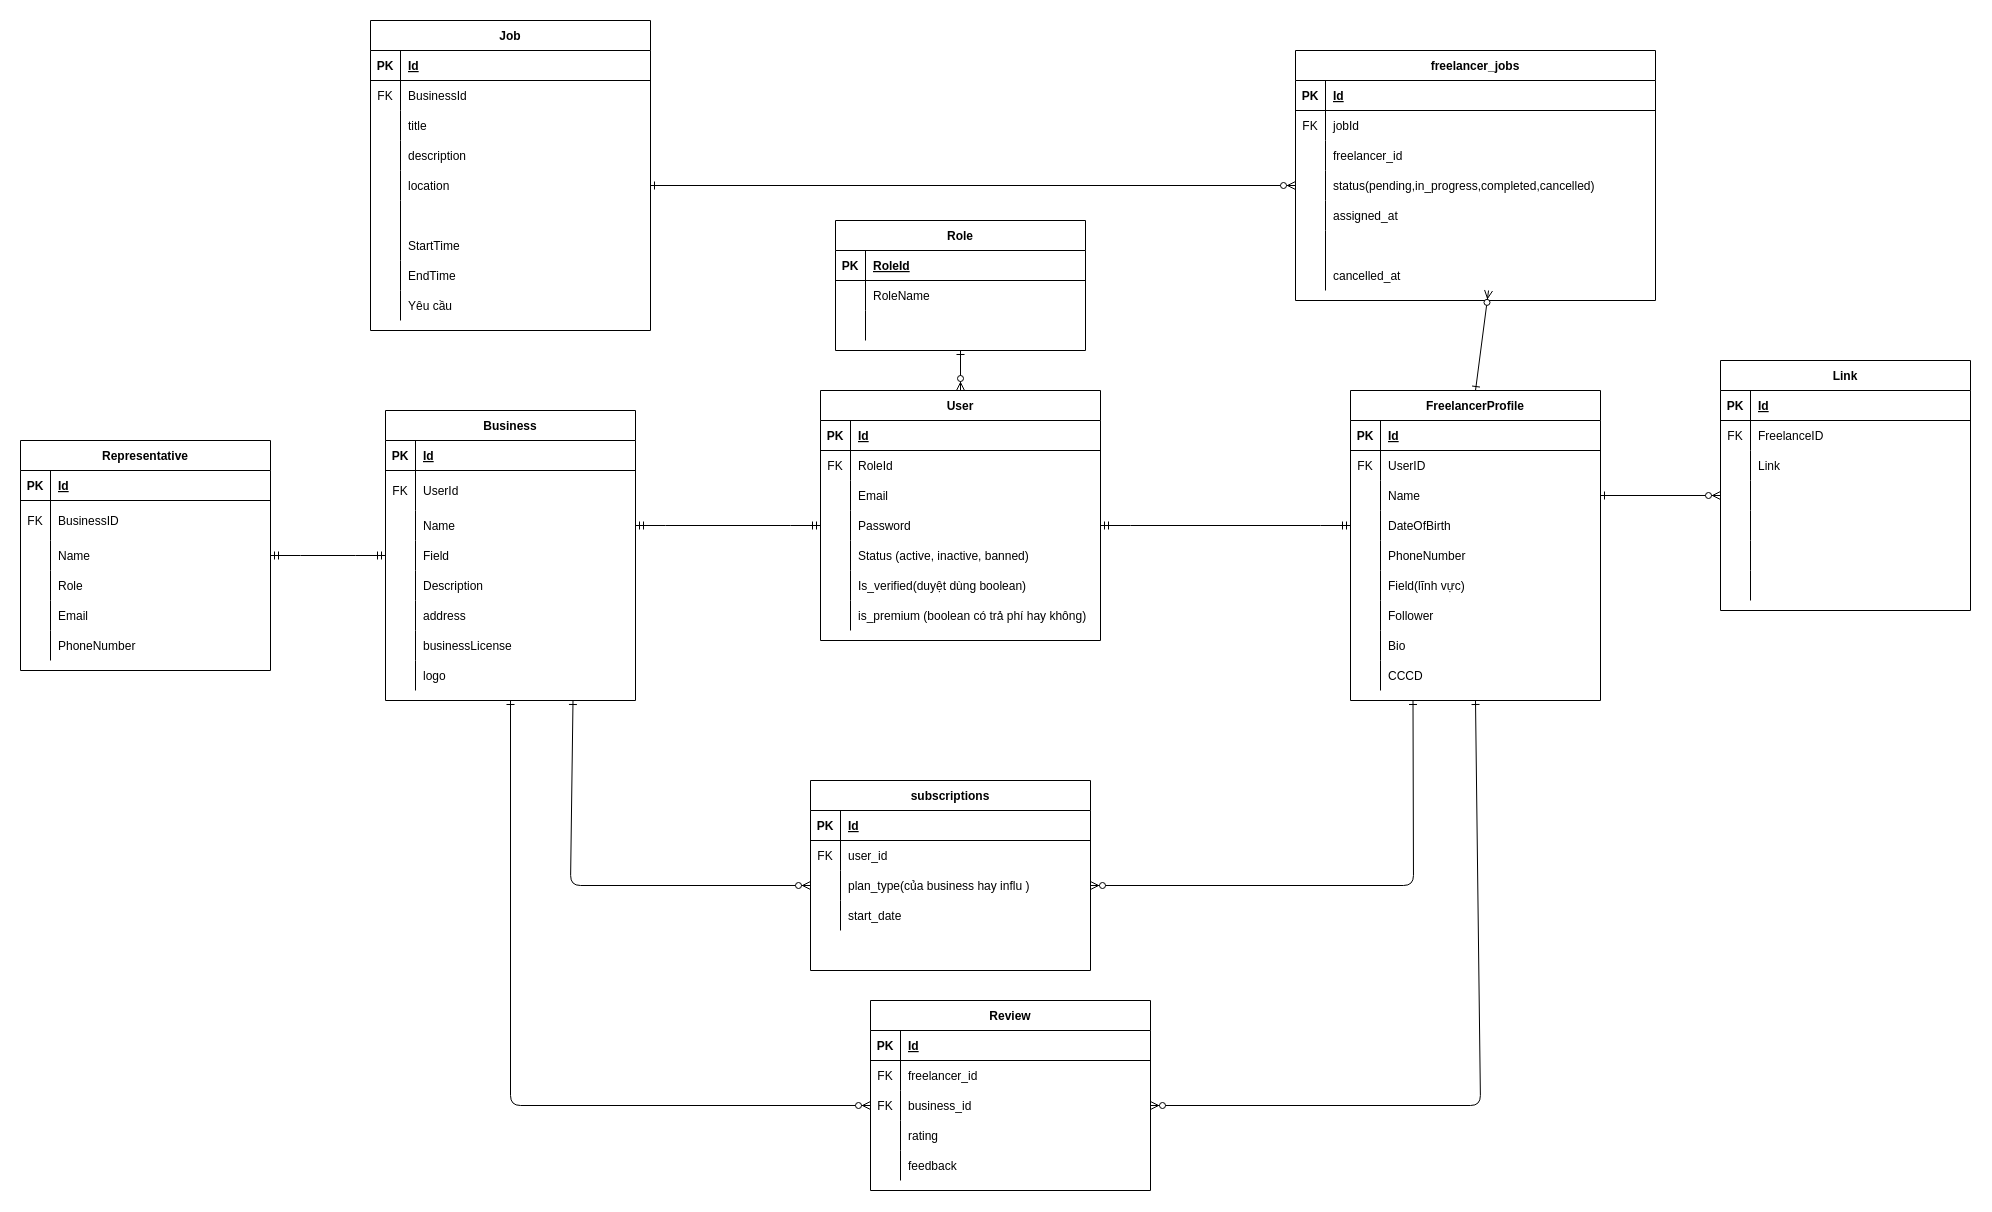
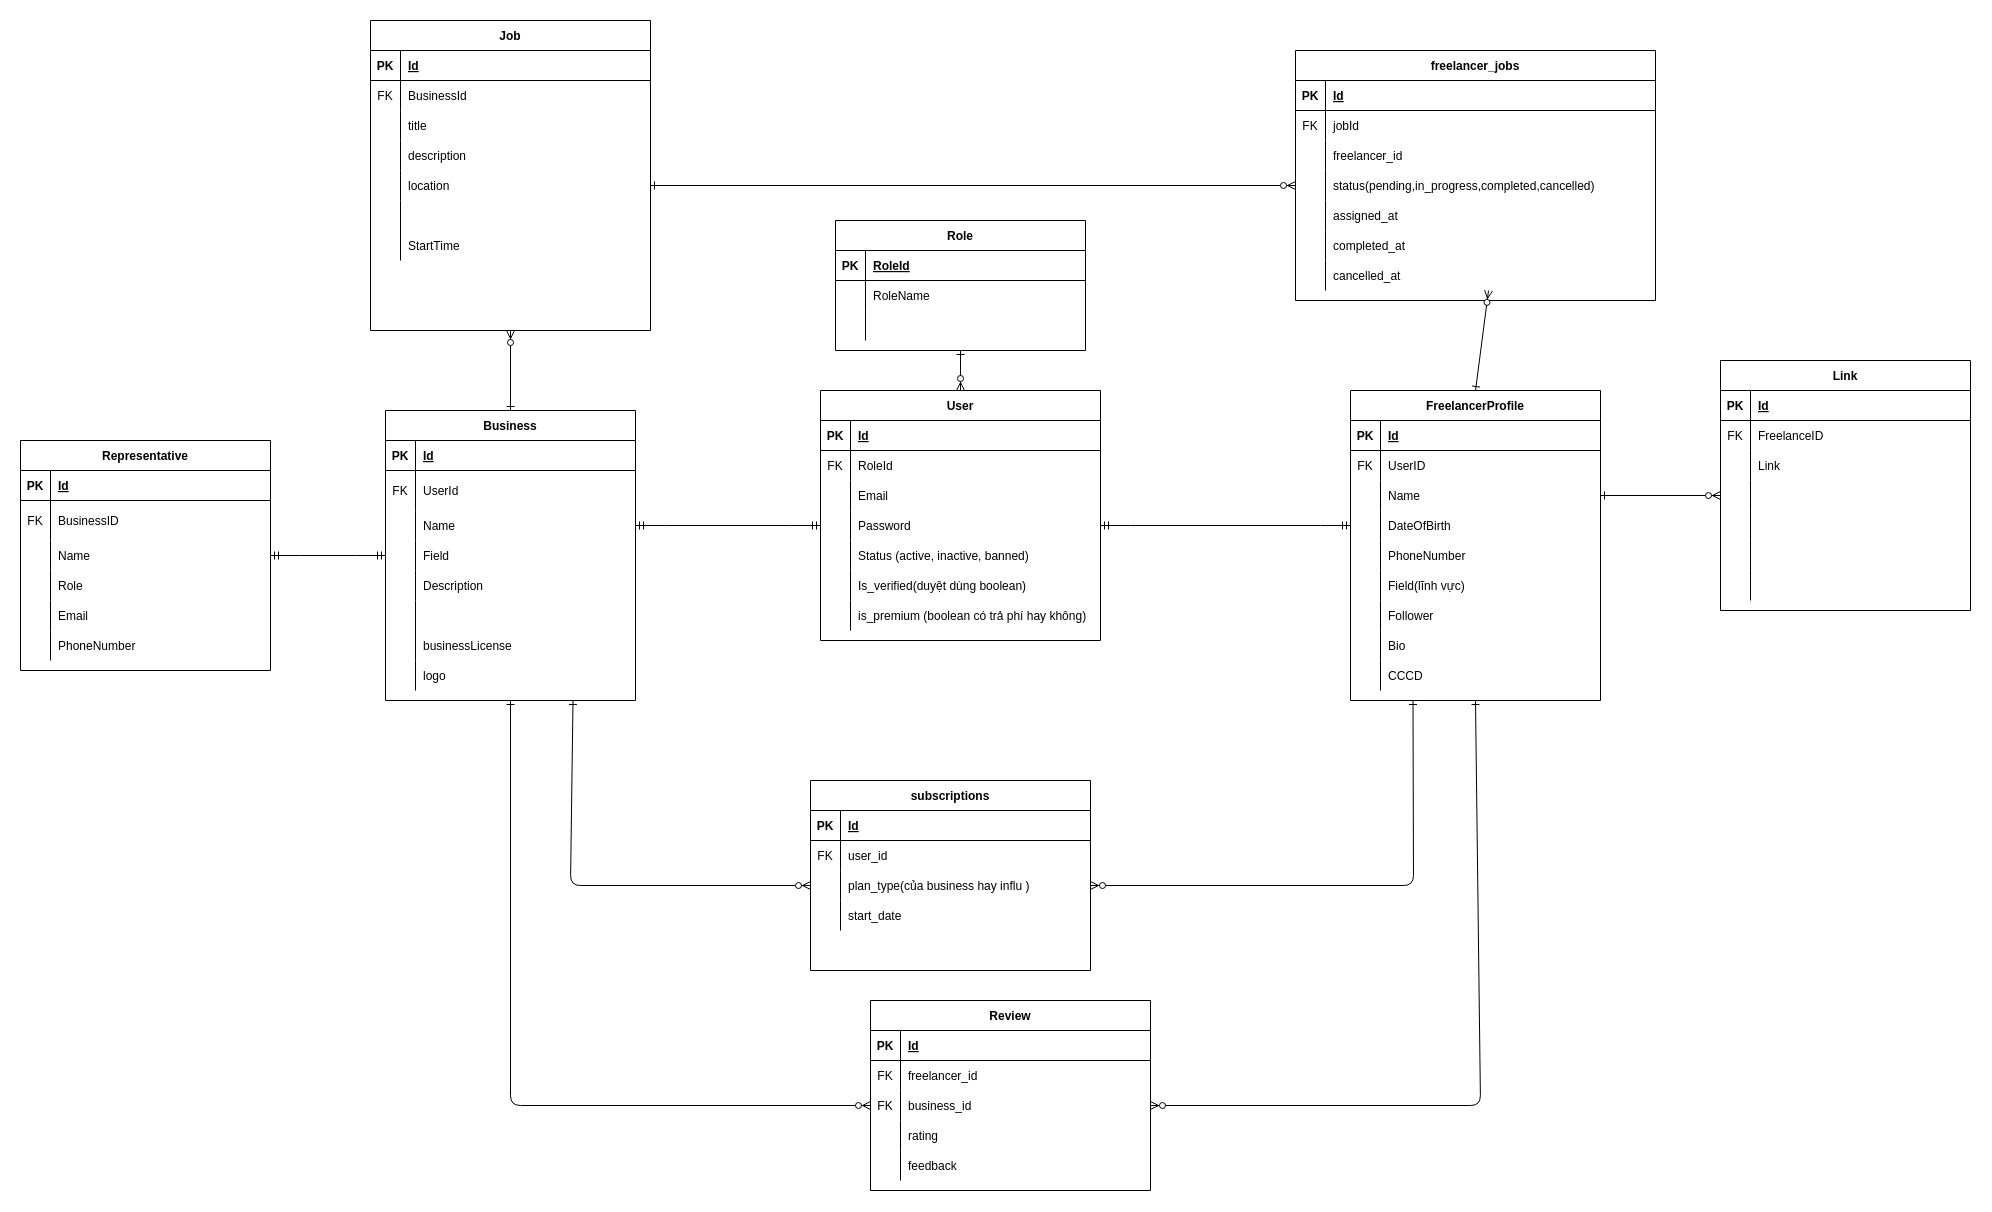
node "completed_at": added
node "EndTime": removed
node "Yêu cầu": removed
edge "Job" -- "Business": added
node "address": removed
